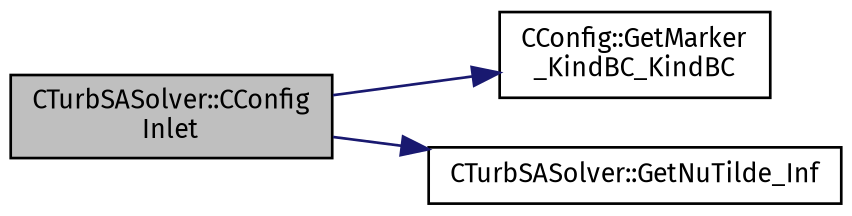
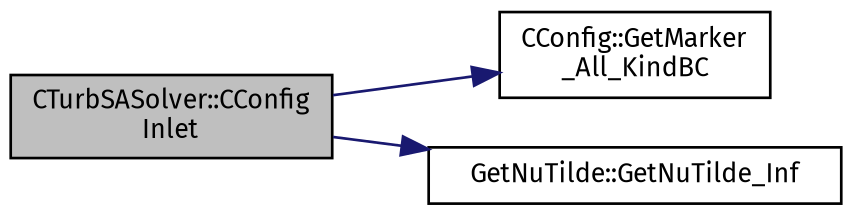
node "CConfig::GetMarker _KindBC_KindBC": label "CConfig::GetMarker _KindBC_KindBC" -> "CConfig::GetMarker _All_KindBC"
node "CTurbSASolver::GetNuTilde_Inf": label "CTurbSASolver::GetNuTilde_Inf" -> "GetNuTilde::GetNuTilde_Inf"
